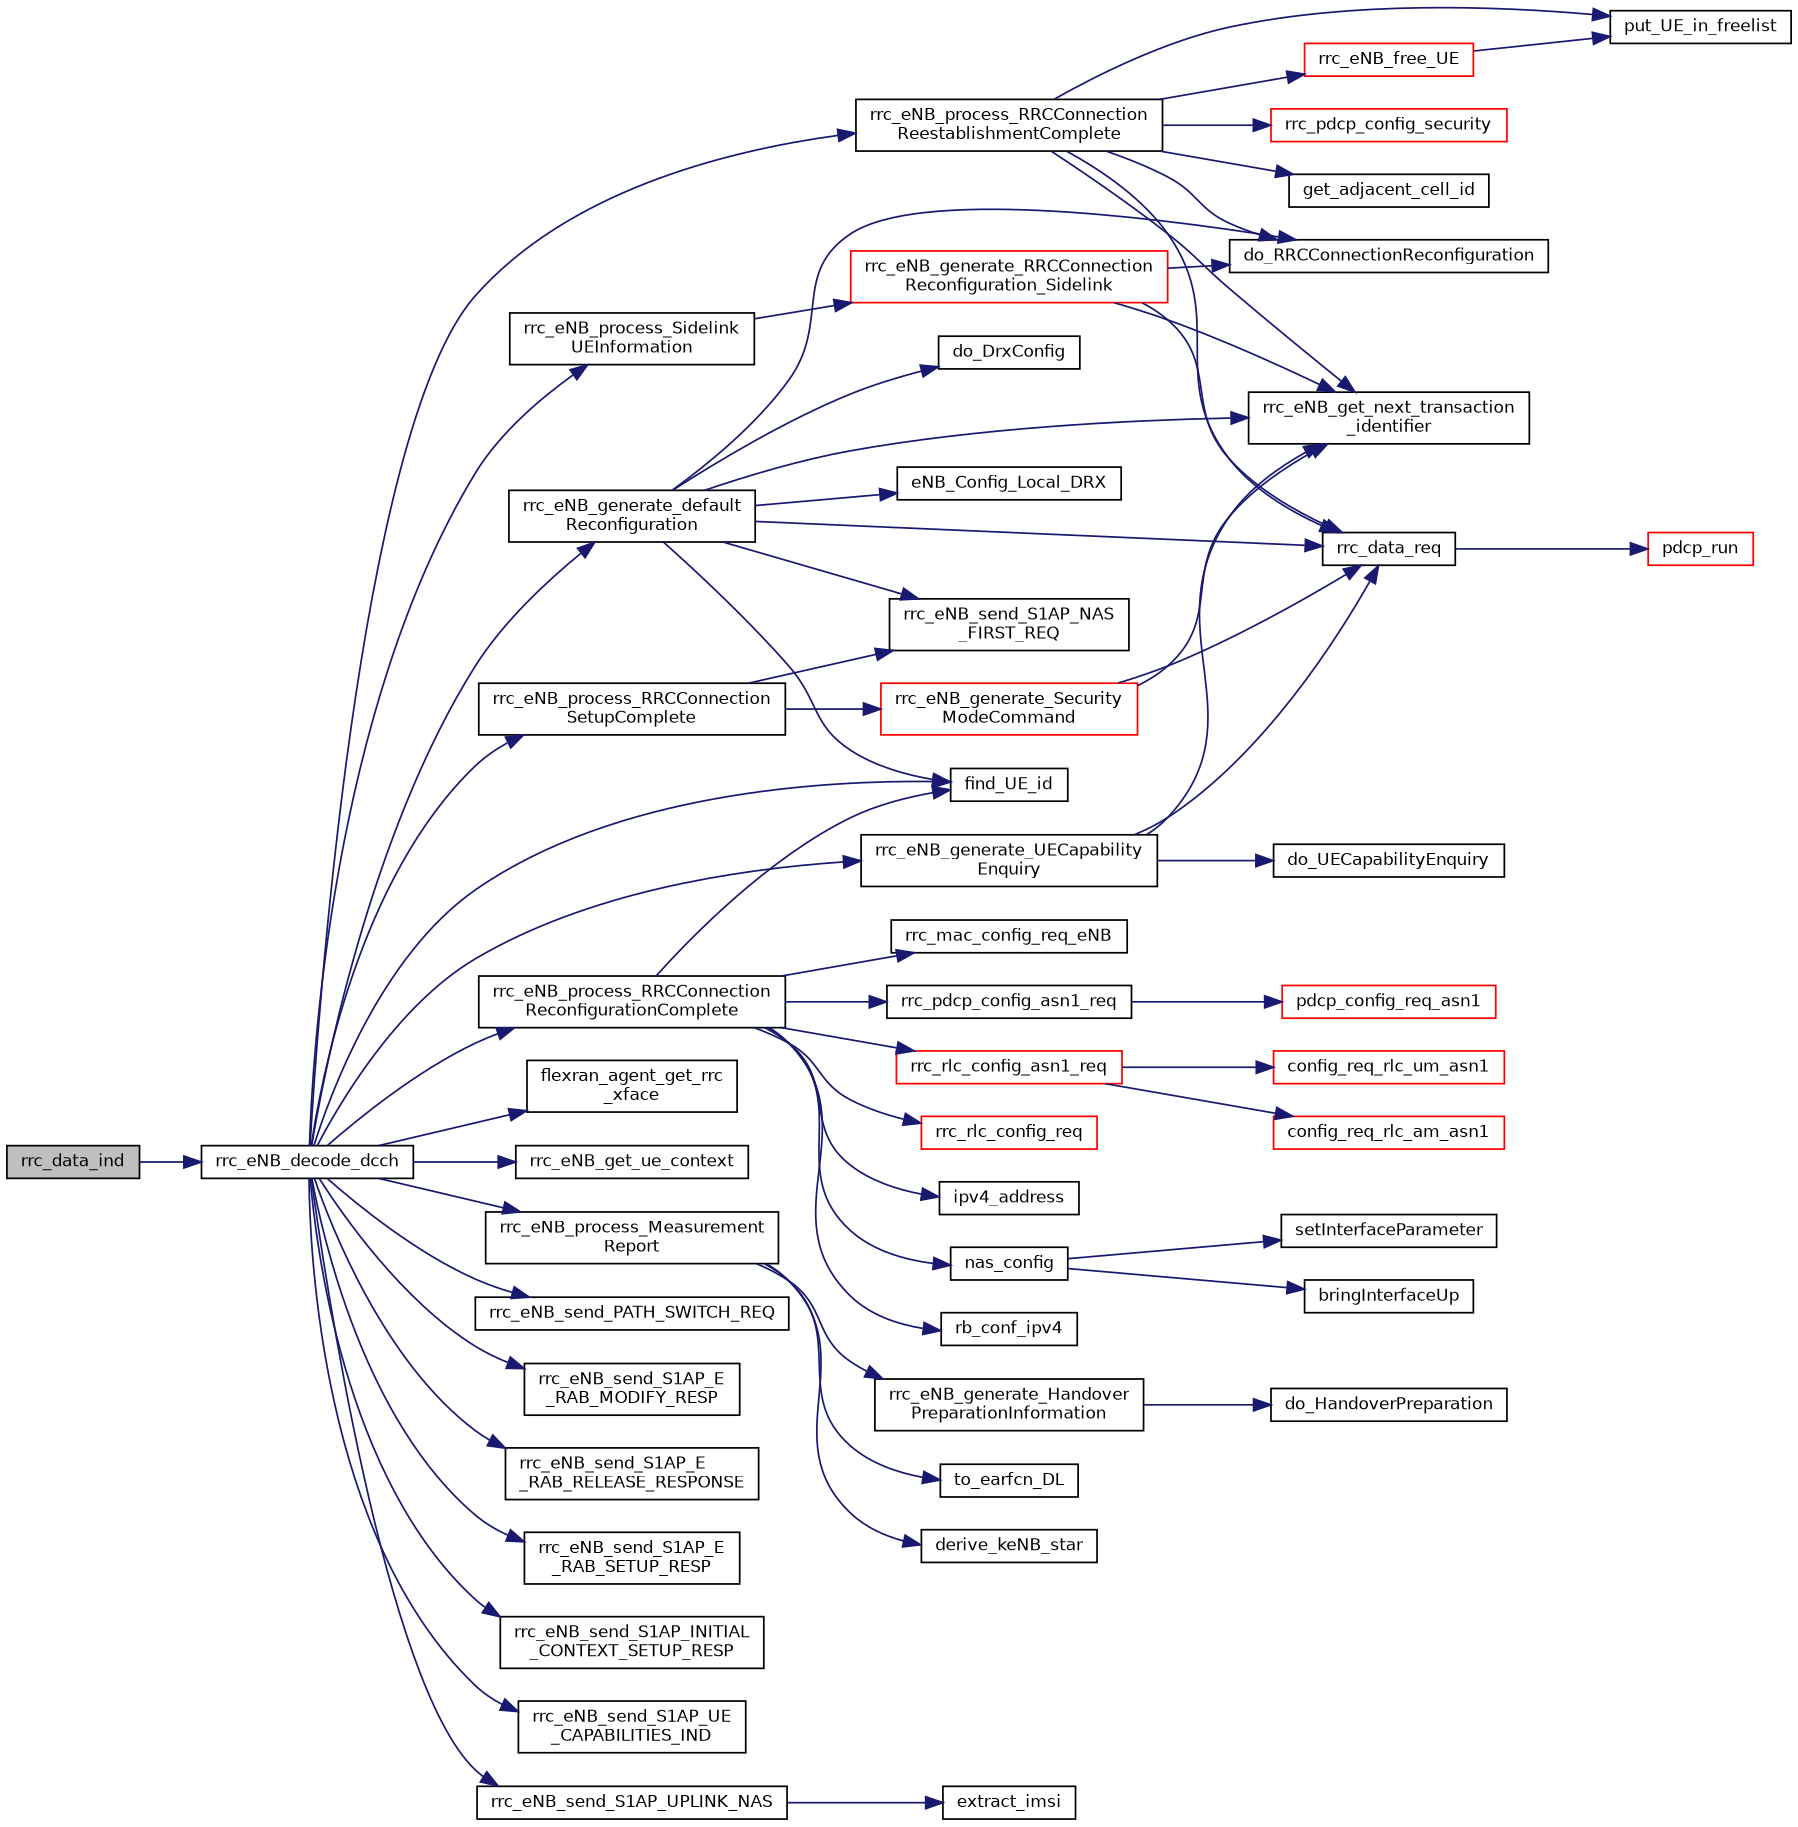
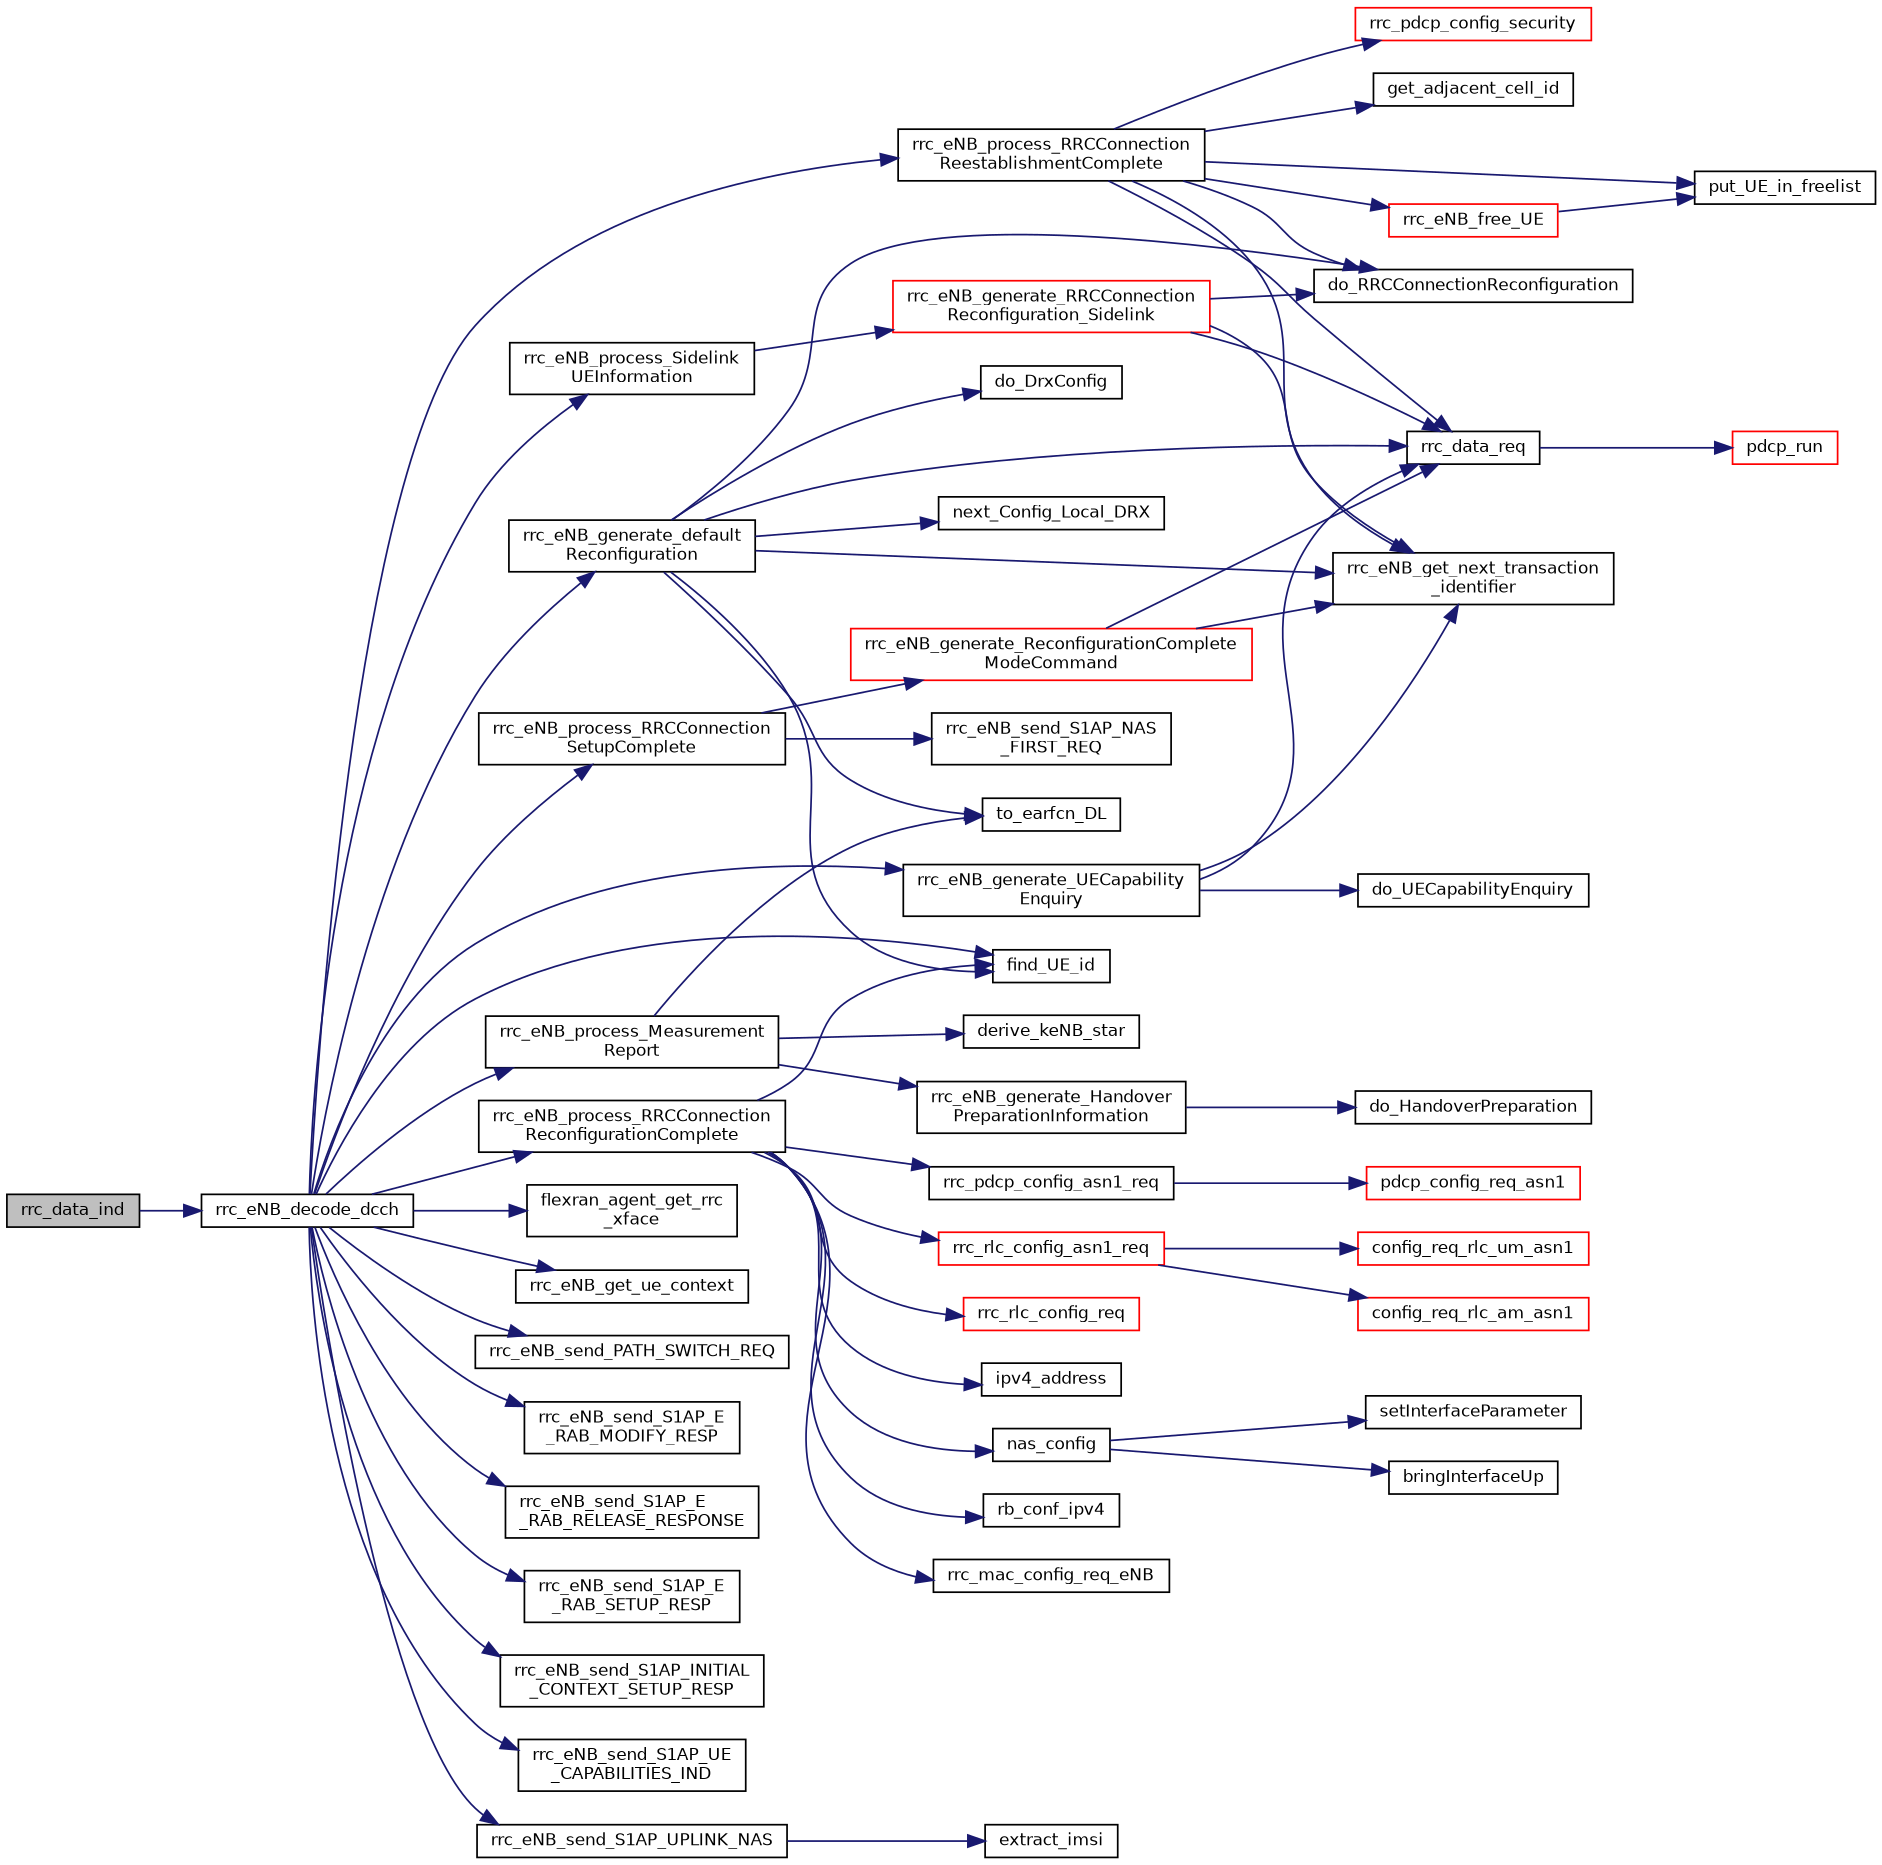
node "eNB_Config_Local_DRX": label "eNB_Config_Local_DRX" -> "next_Config_Local_DRX"
edge "rrc_eNB_generate_default Reconfiguration" -> "rrc_eNB_send_S1AP_NAS _FIRST_REQ": now "rrc_eNB_generate_default Reconfiguration" -> "to_earfcn_DL"
node "rrc_eNB_generate_Security ModeCommand": label "rrc_eNB_generate_Security ModeCommand" -> "rrc_eNB_generate_ReconfigurationComplete ModeCommand"
